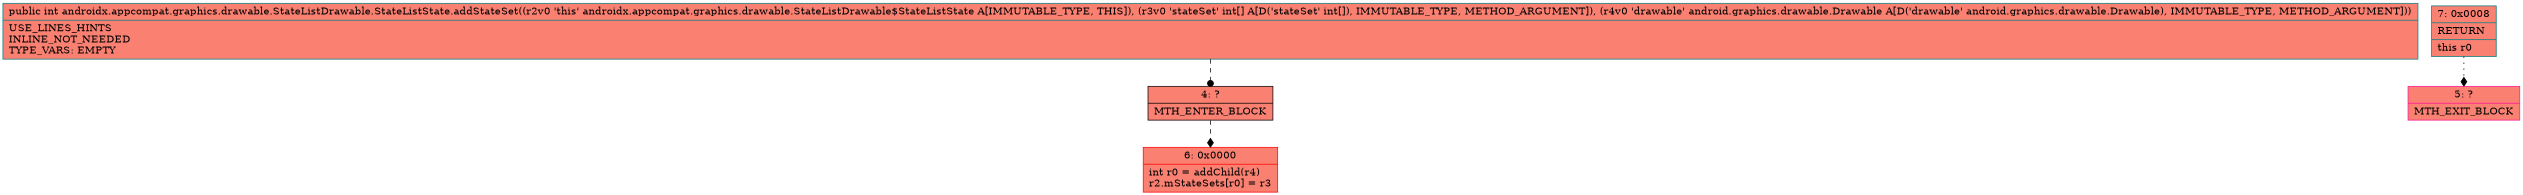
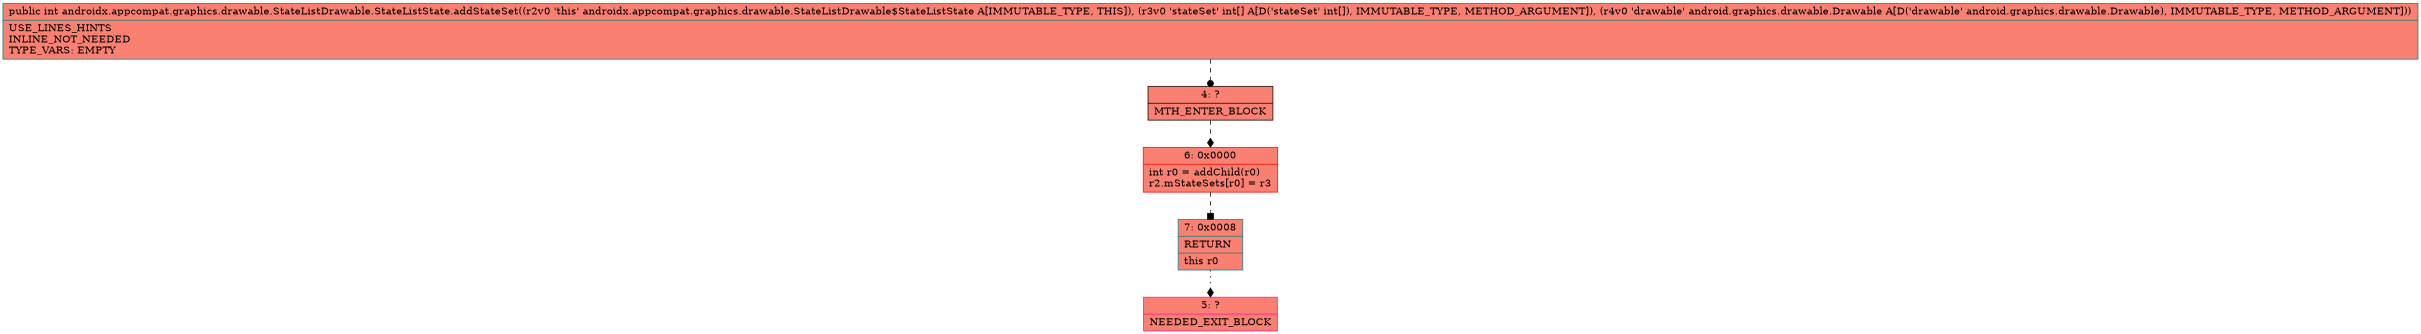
node "5: ?": text "MTH_EXIT_BLOCK" -> "NEEDED_EXIT_BLOCK"
node "6: 0x0000": text "int r0 = addChild(r4)" -> "int r0 = addChild(r0)"
edge "6: 0x0000" -> "7: 0x0008": added
